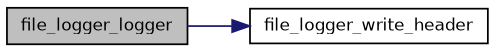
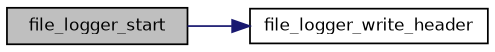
node "file_logger_logger": label "file_logger_logger" -> "file_logger_start"
